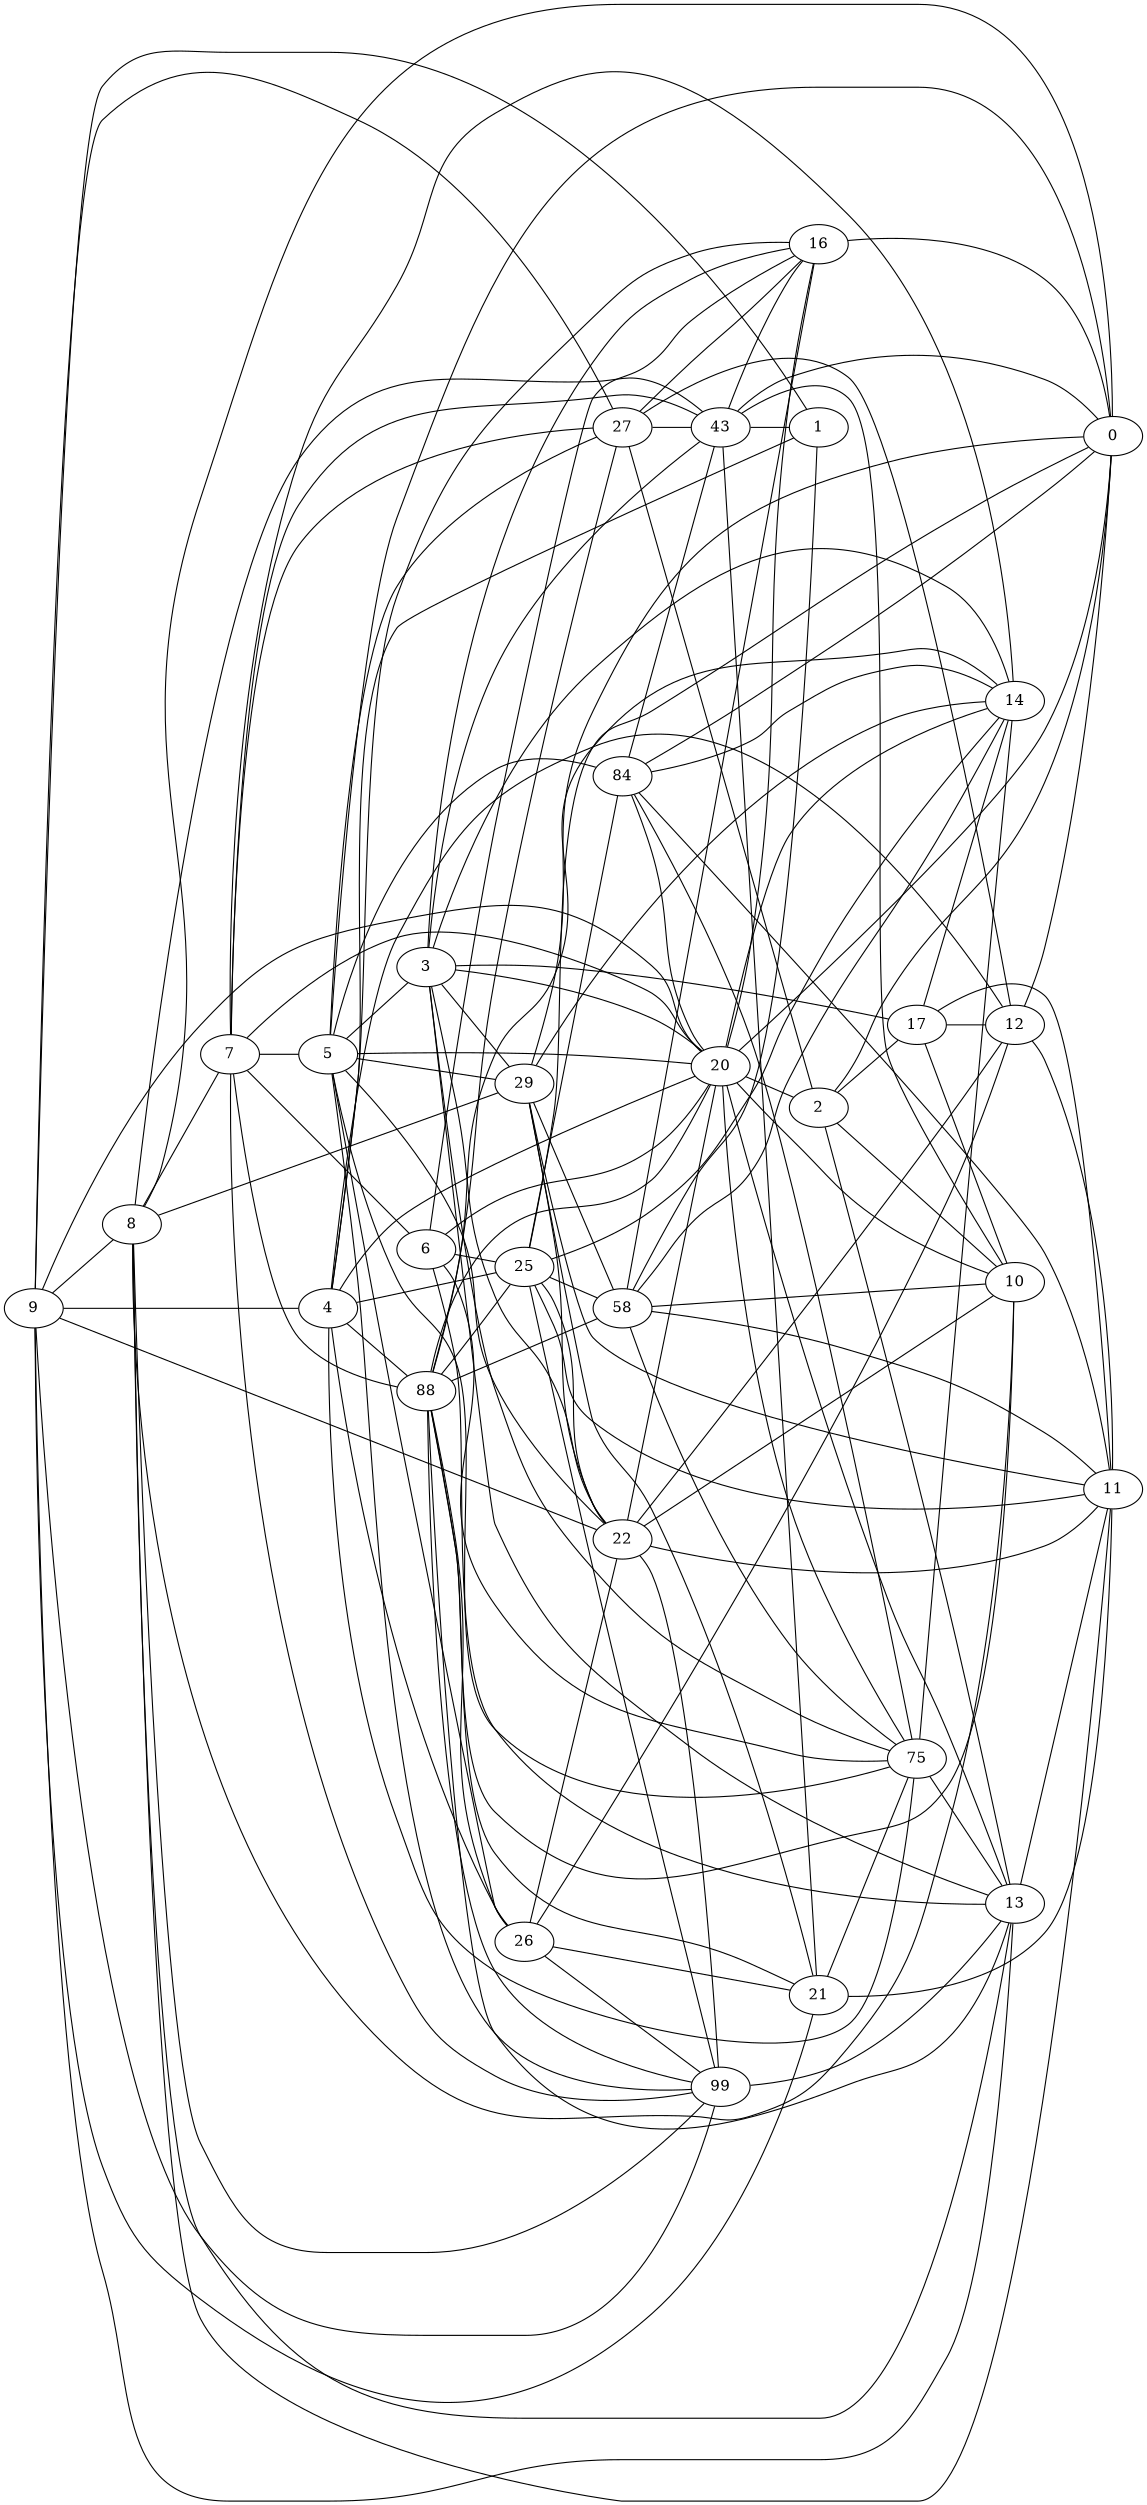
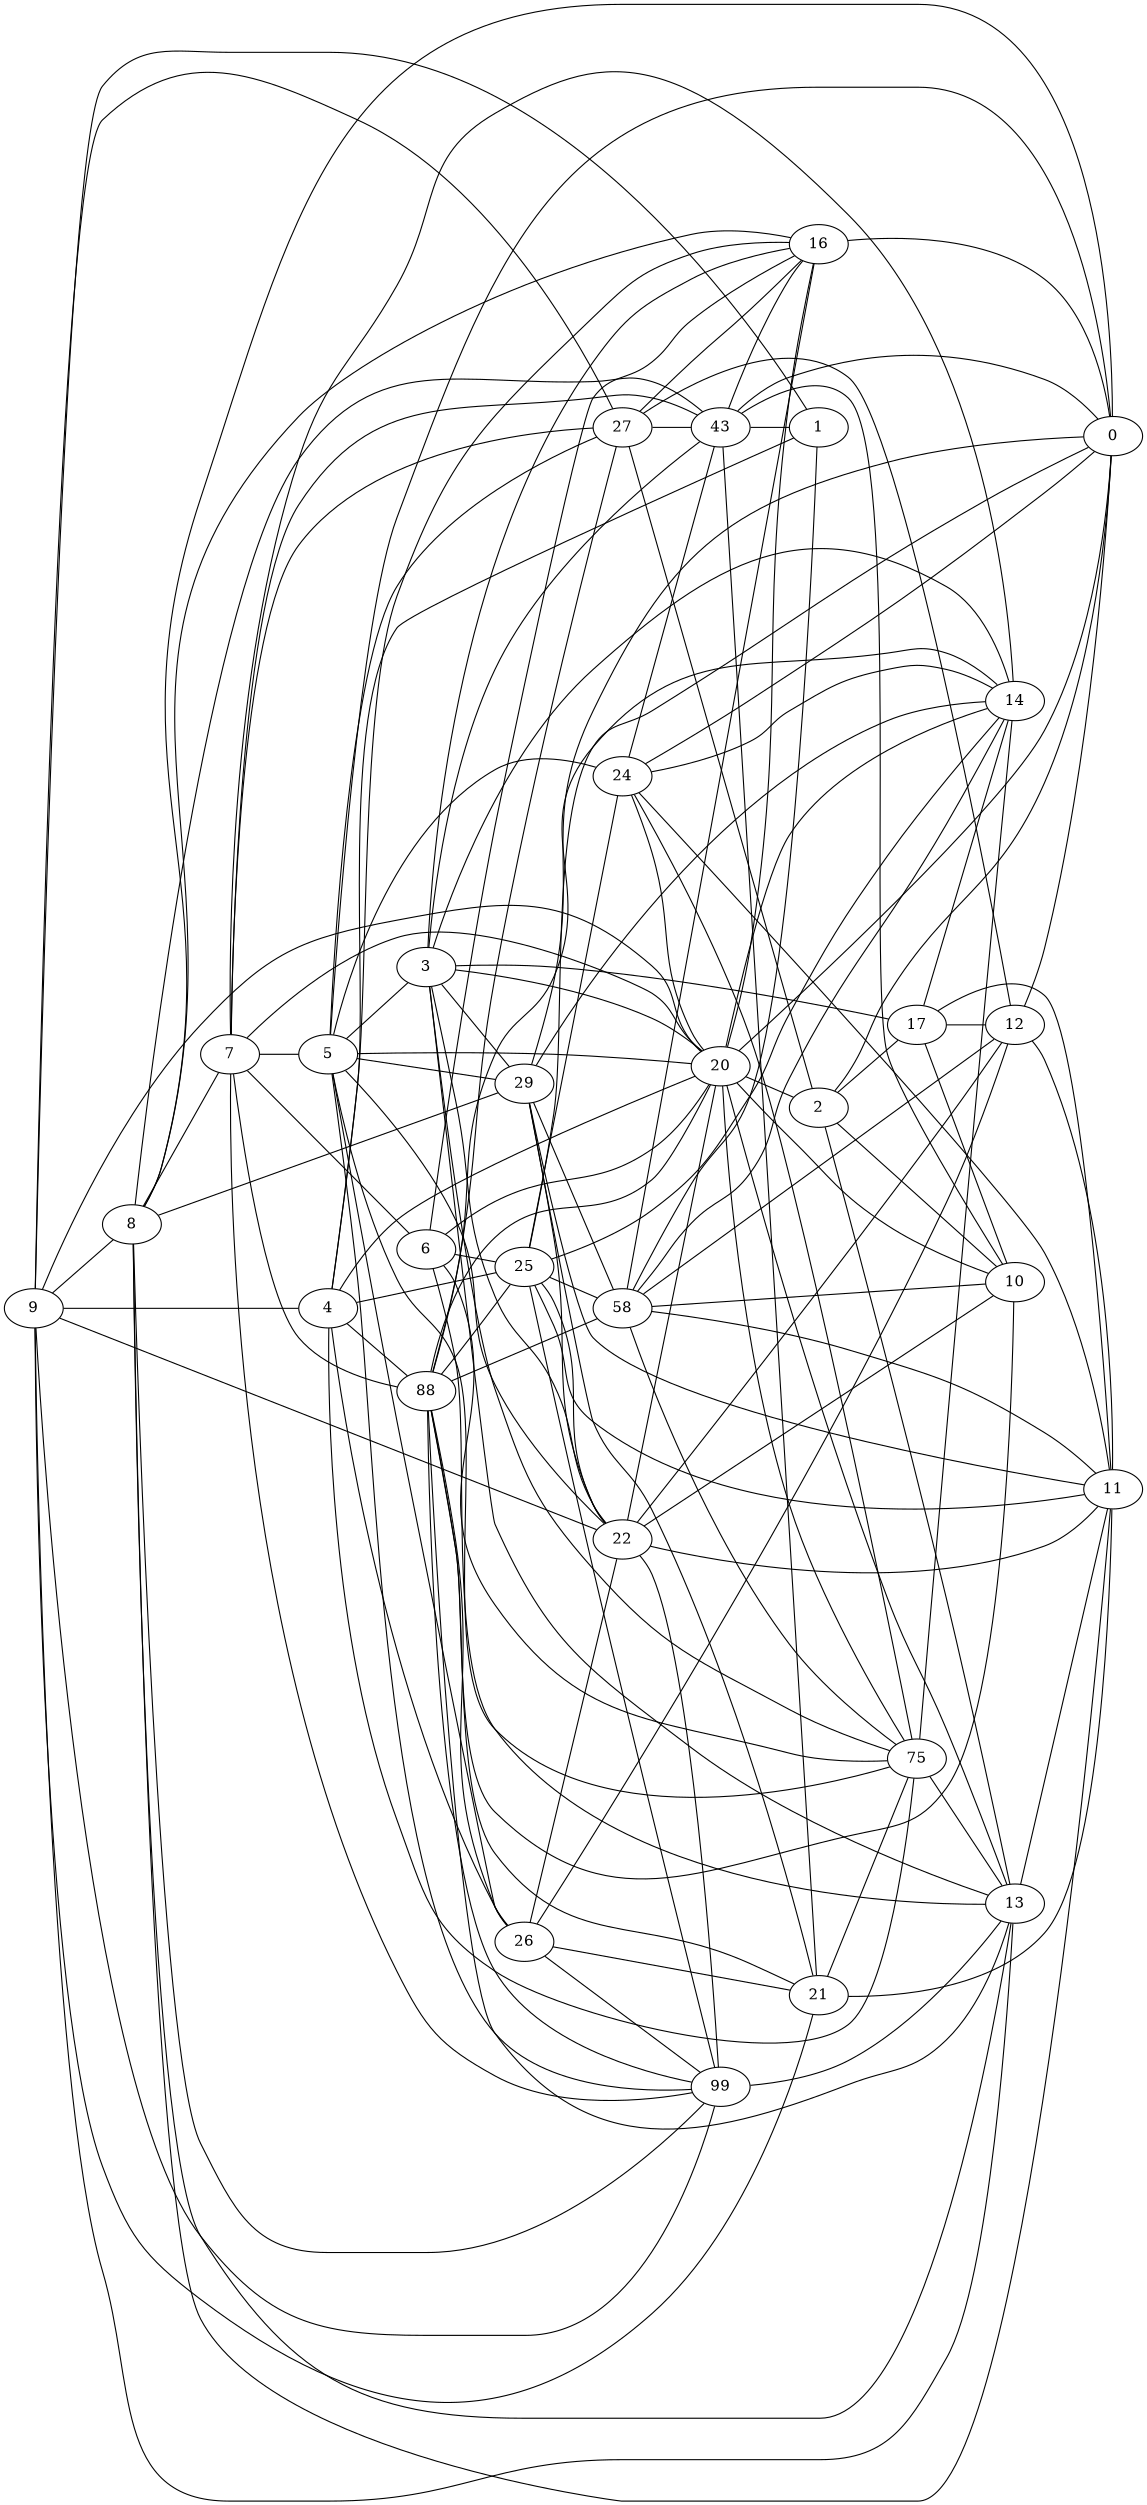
node "84": label "84" -> "24"
edge "12" -- "4": now "12" -- "58"
edge "8" -- "10": now "8" -- "16"
